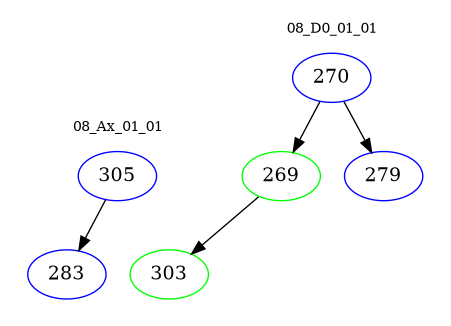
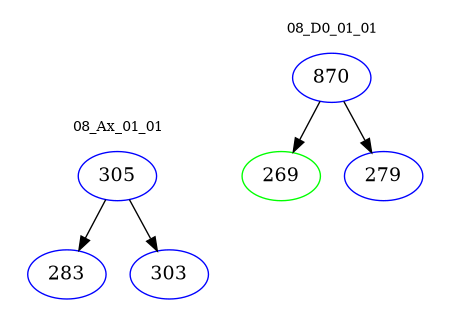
node "270": label "270" -> "870"
edge "269" -> "303": now "305" -> "303"
node "303": color green -> blue
